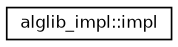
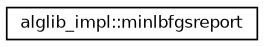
node "alglib_impl::impl": label "alglib_impl::impl" -> "alglib_impl::minlbfgsreport"
